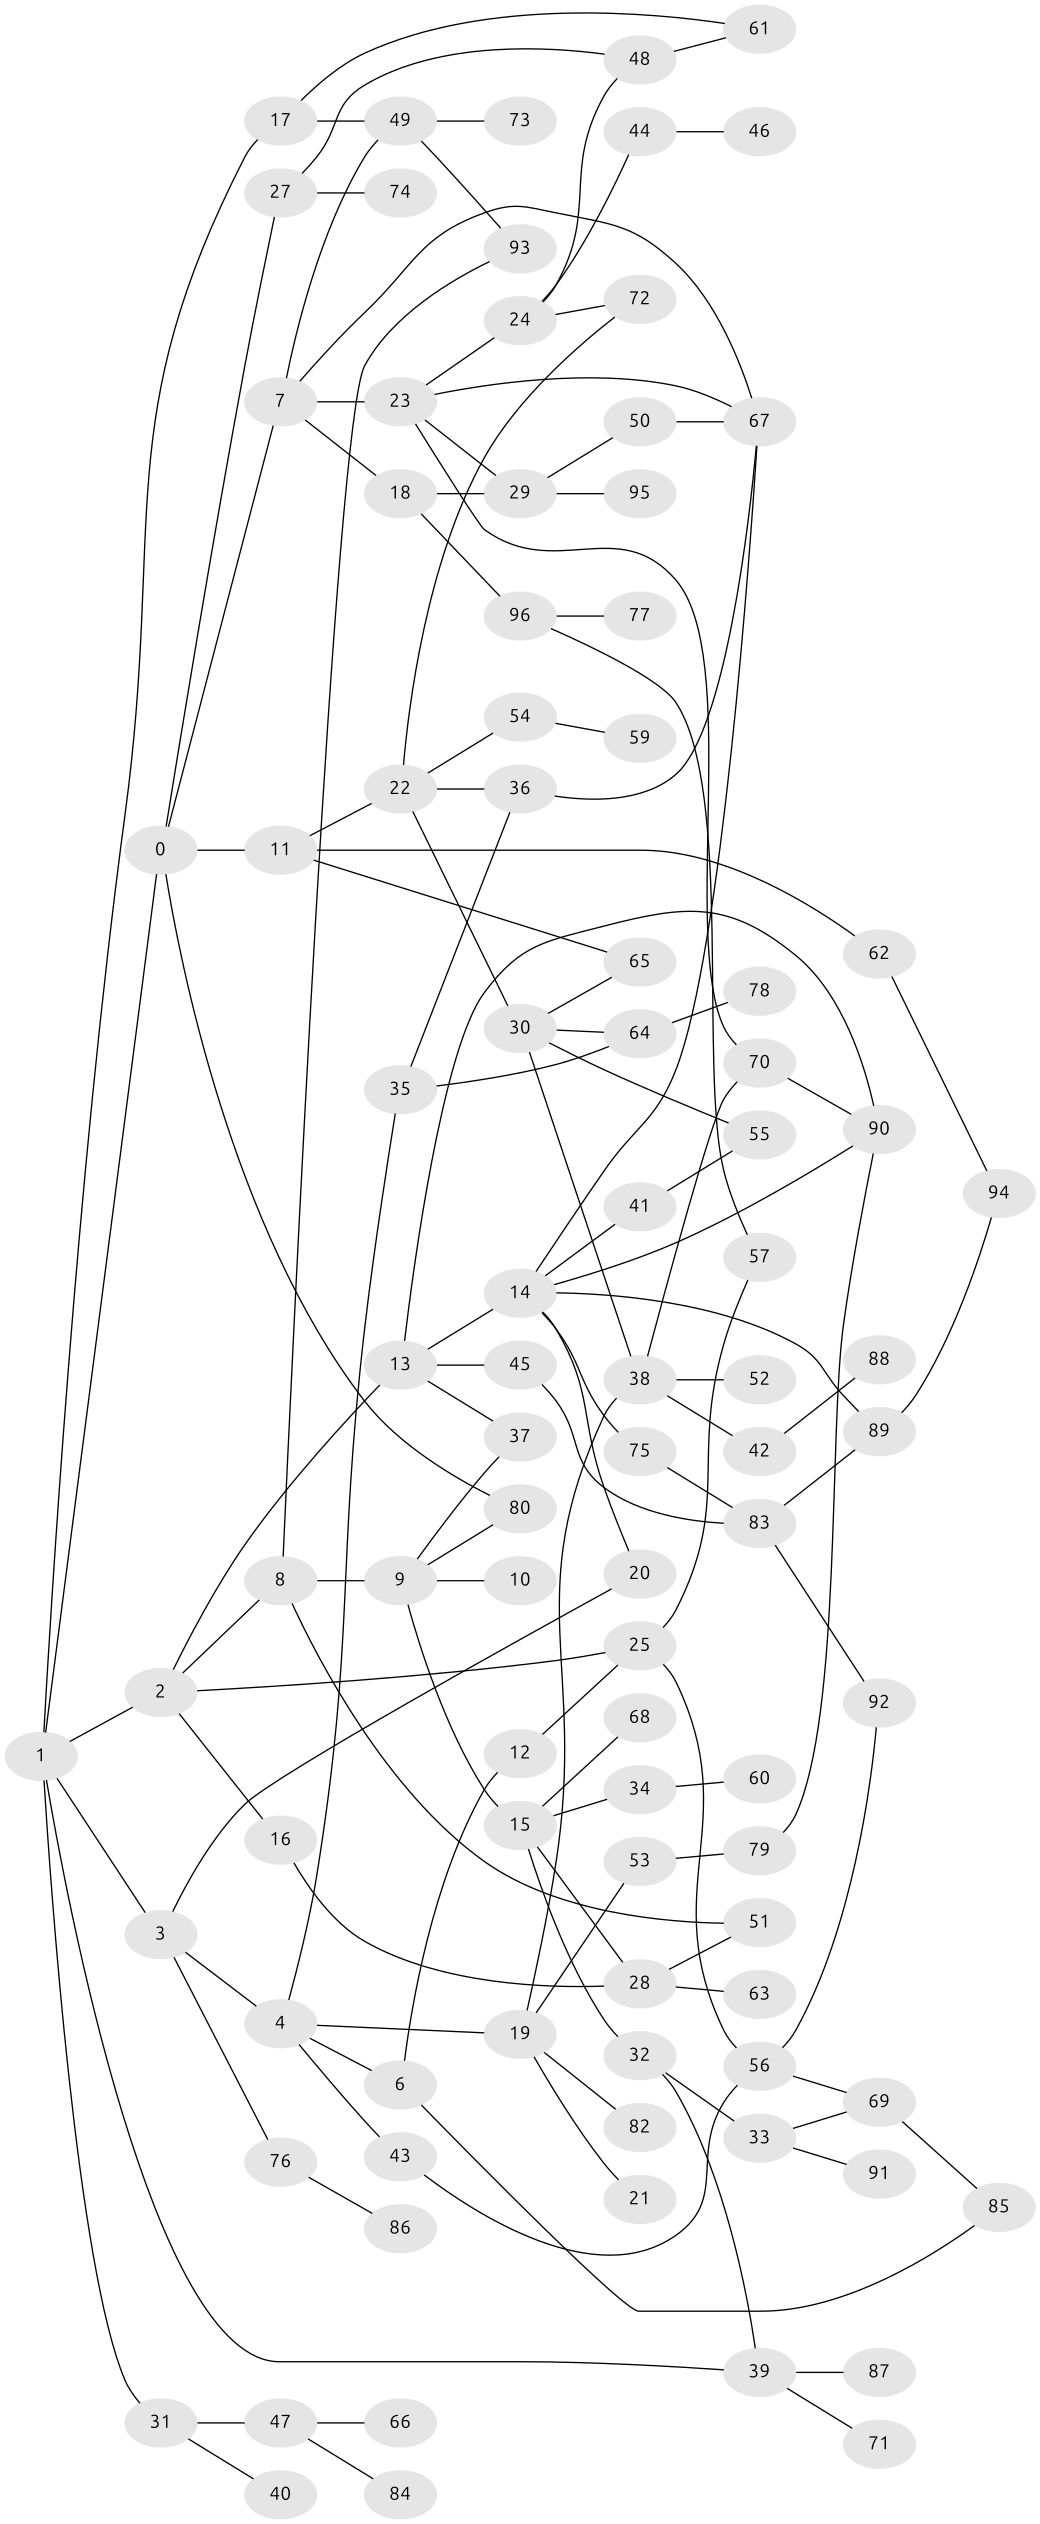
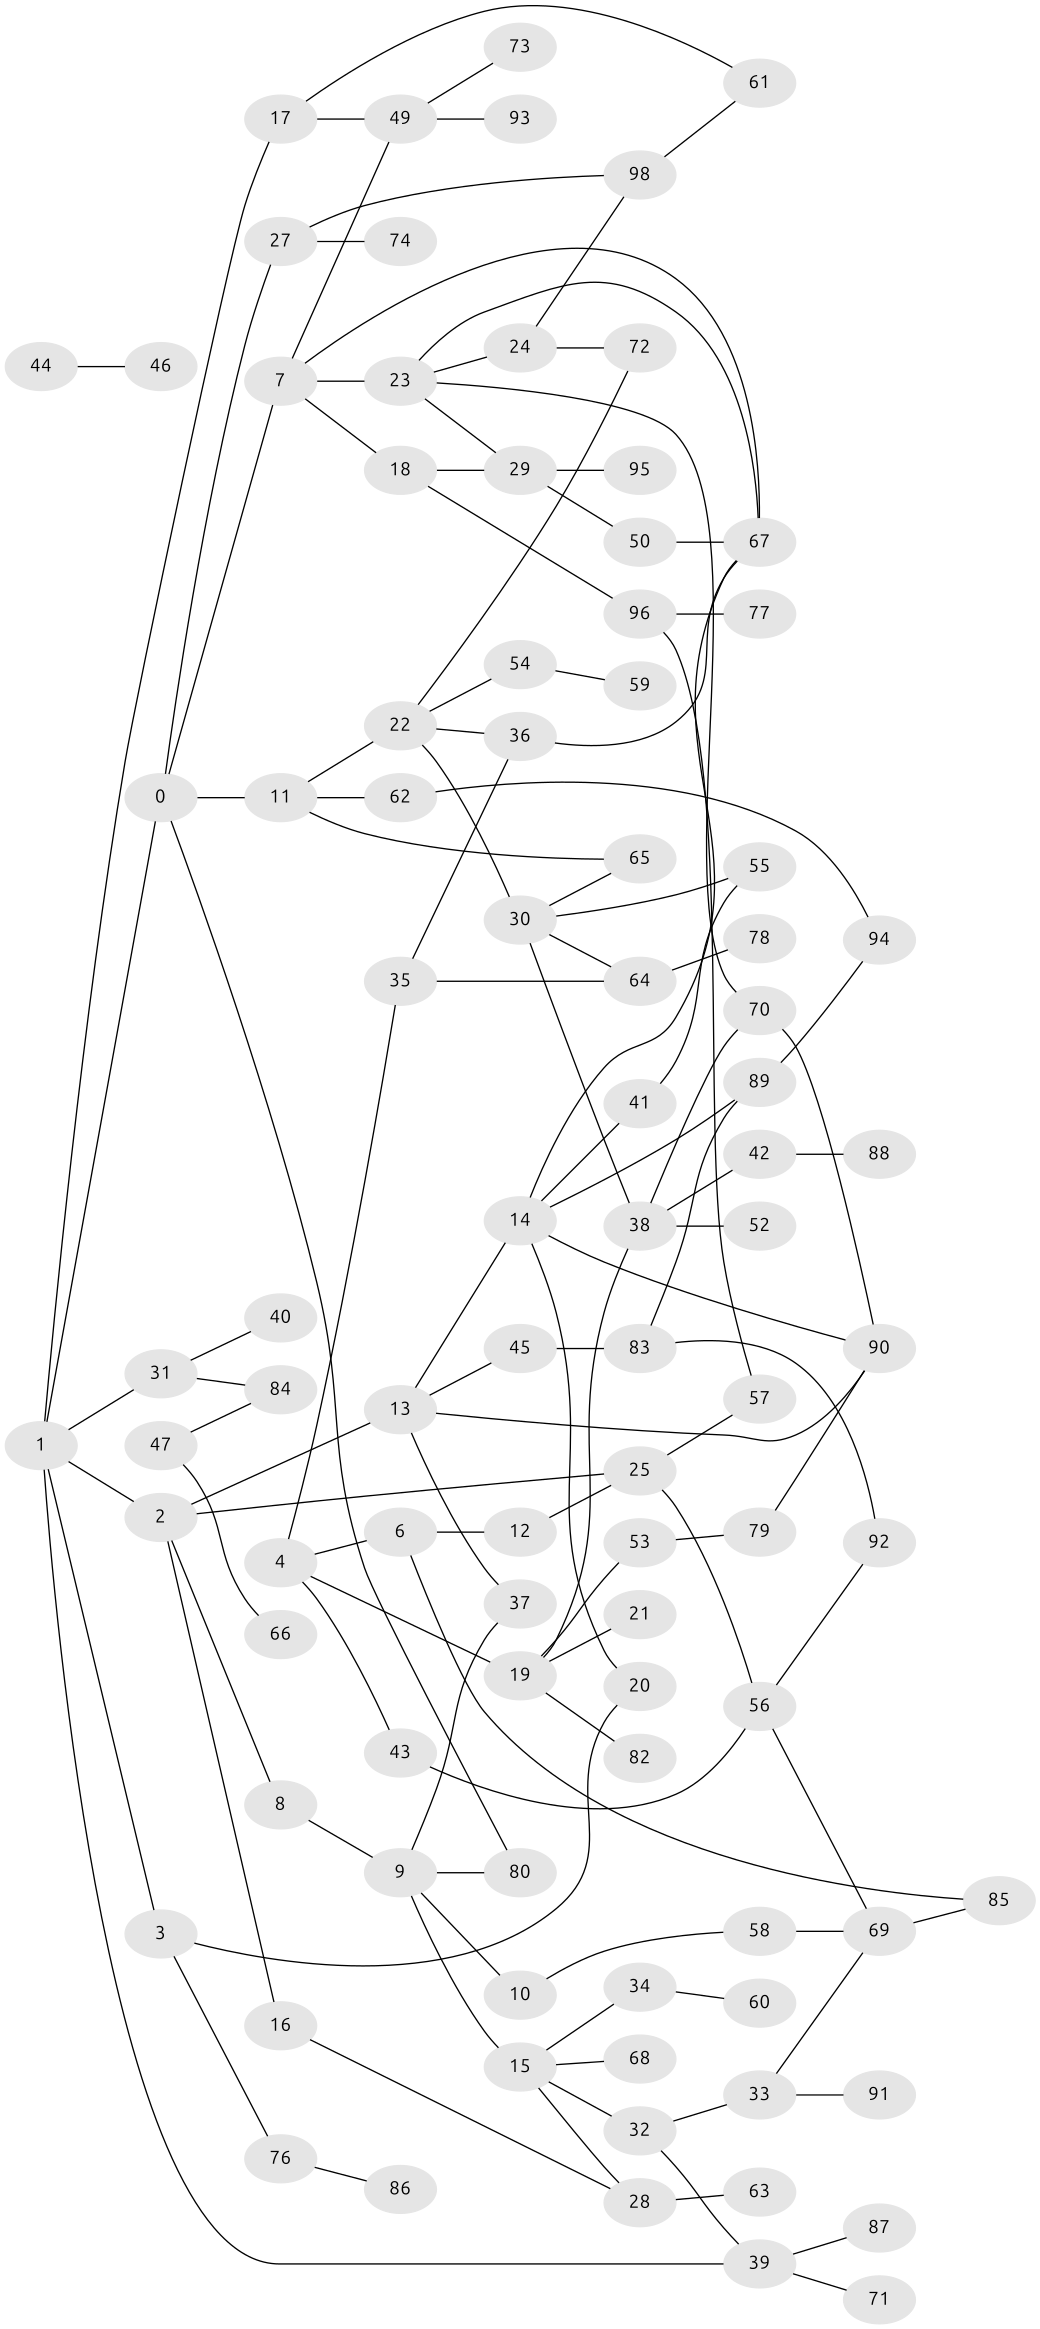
node "48": label "48" -> "98"
edge "44" -- "24": removed
edge "93" -- "8": removed
node "75": removed
node "51": removed
node "58": added
edge "3" -- "4": removed
edge "31" -- "47": now "31" -- "84"
